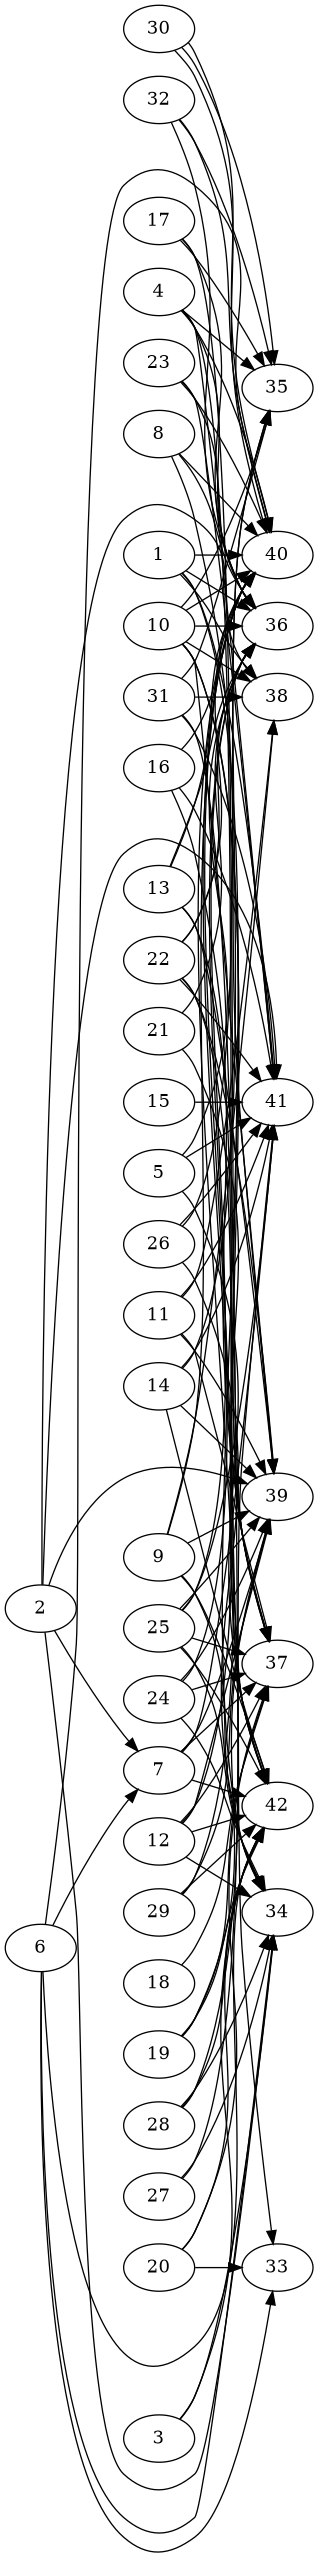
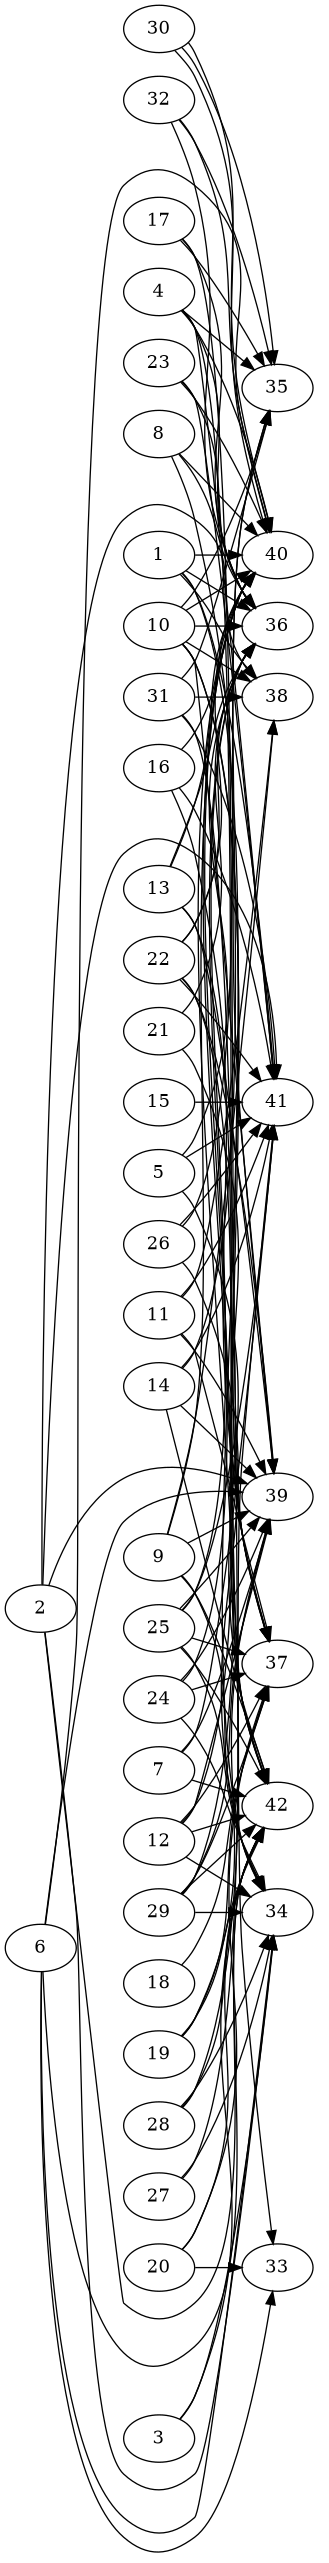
edge "2" -> "7": now "2" -> "42"
edge "7" -> "37": now "29" -> "37"
edge "6" -> "7": now "6" -> "39"
edge "29" -> "34": added
